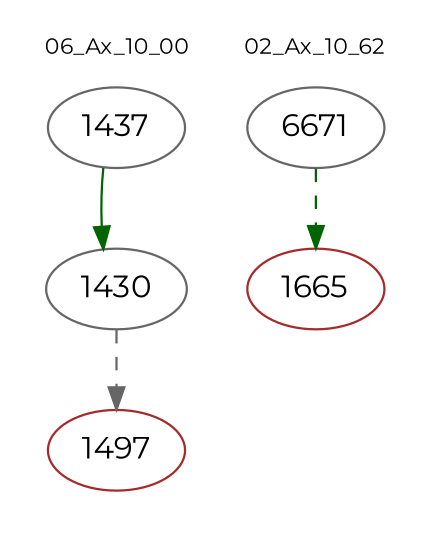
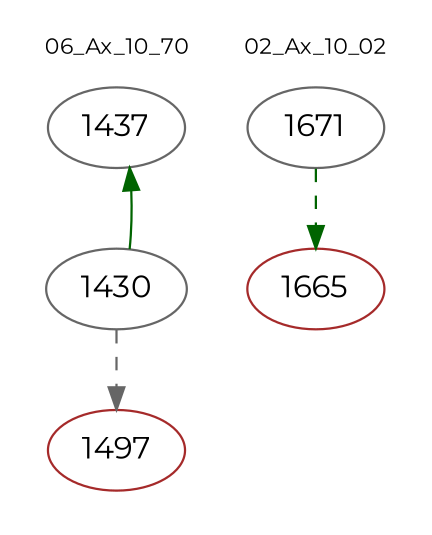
cluster "06_Ax_10_00": label "06_Ax_10_00" -> "06_Ax_10_70"
cluster "02_Ax_10_62": label "02_Ax_10_62" -> "02_Ax_10_02"
node "6671": label "6671" -> "1671"
edge "1437" -> "1430": reversed
